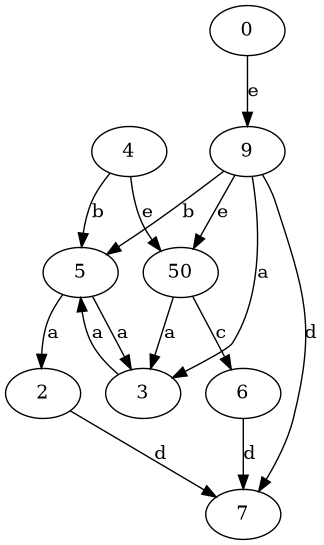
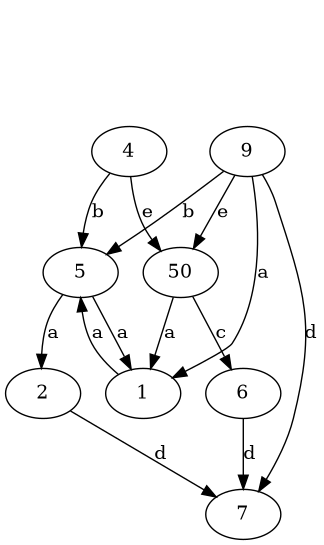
node "0": removed
node "3": label "3" -> "1"
